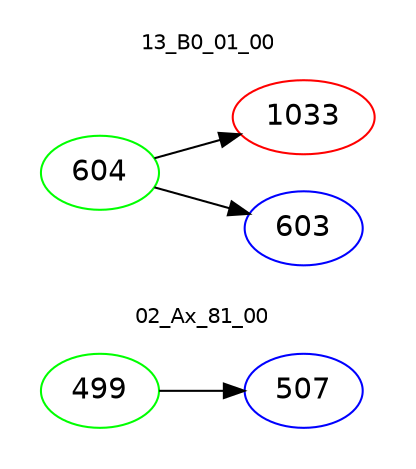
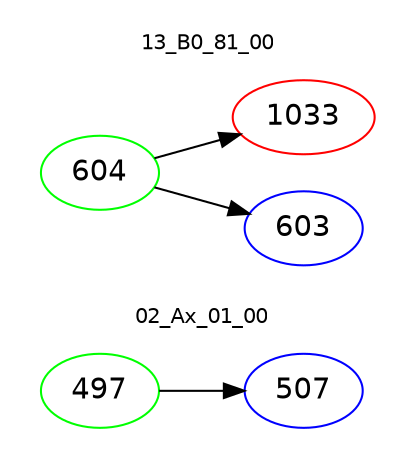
cluster "13_B0_01_00": label "13_B0_01_00" -> "13_B0_81_00"
cluster "02_Ax_81_00": label "02_Ax_81_00" -> "02_Ax_01_00"
node "499": label "499" -> "497"
